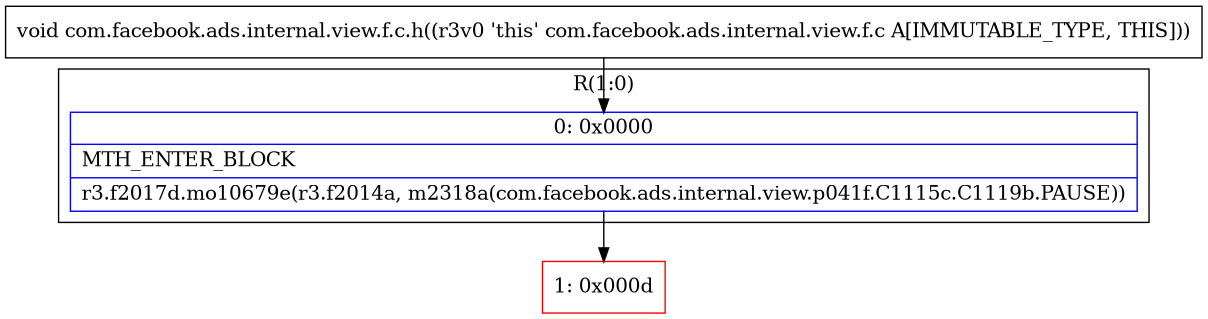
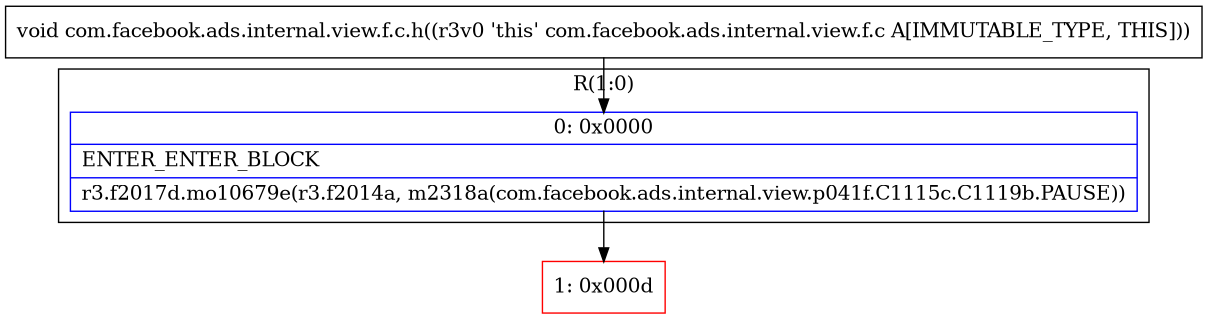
node "0: 0x0000": text "MTH_ENTER_BLOCK" -> "ENTER_ENTER_BLOCK"
